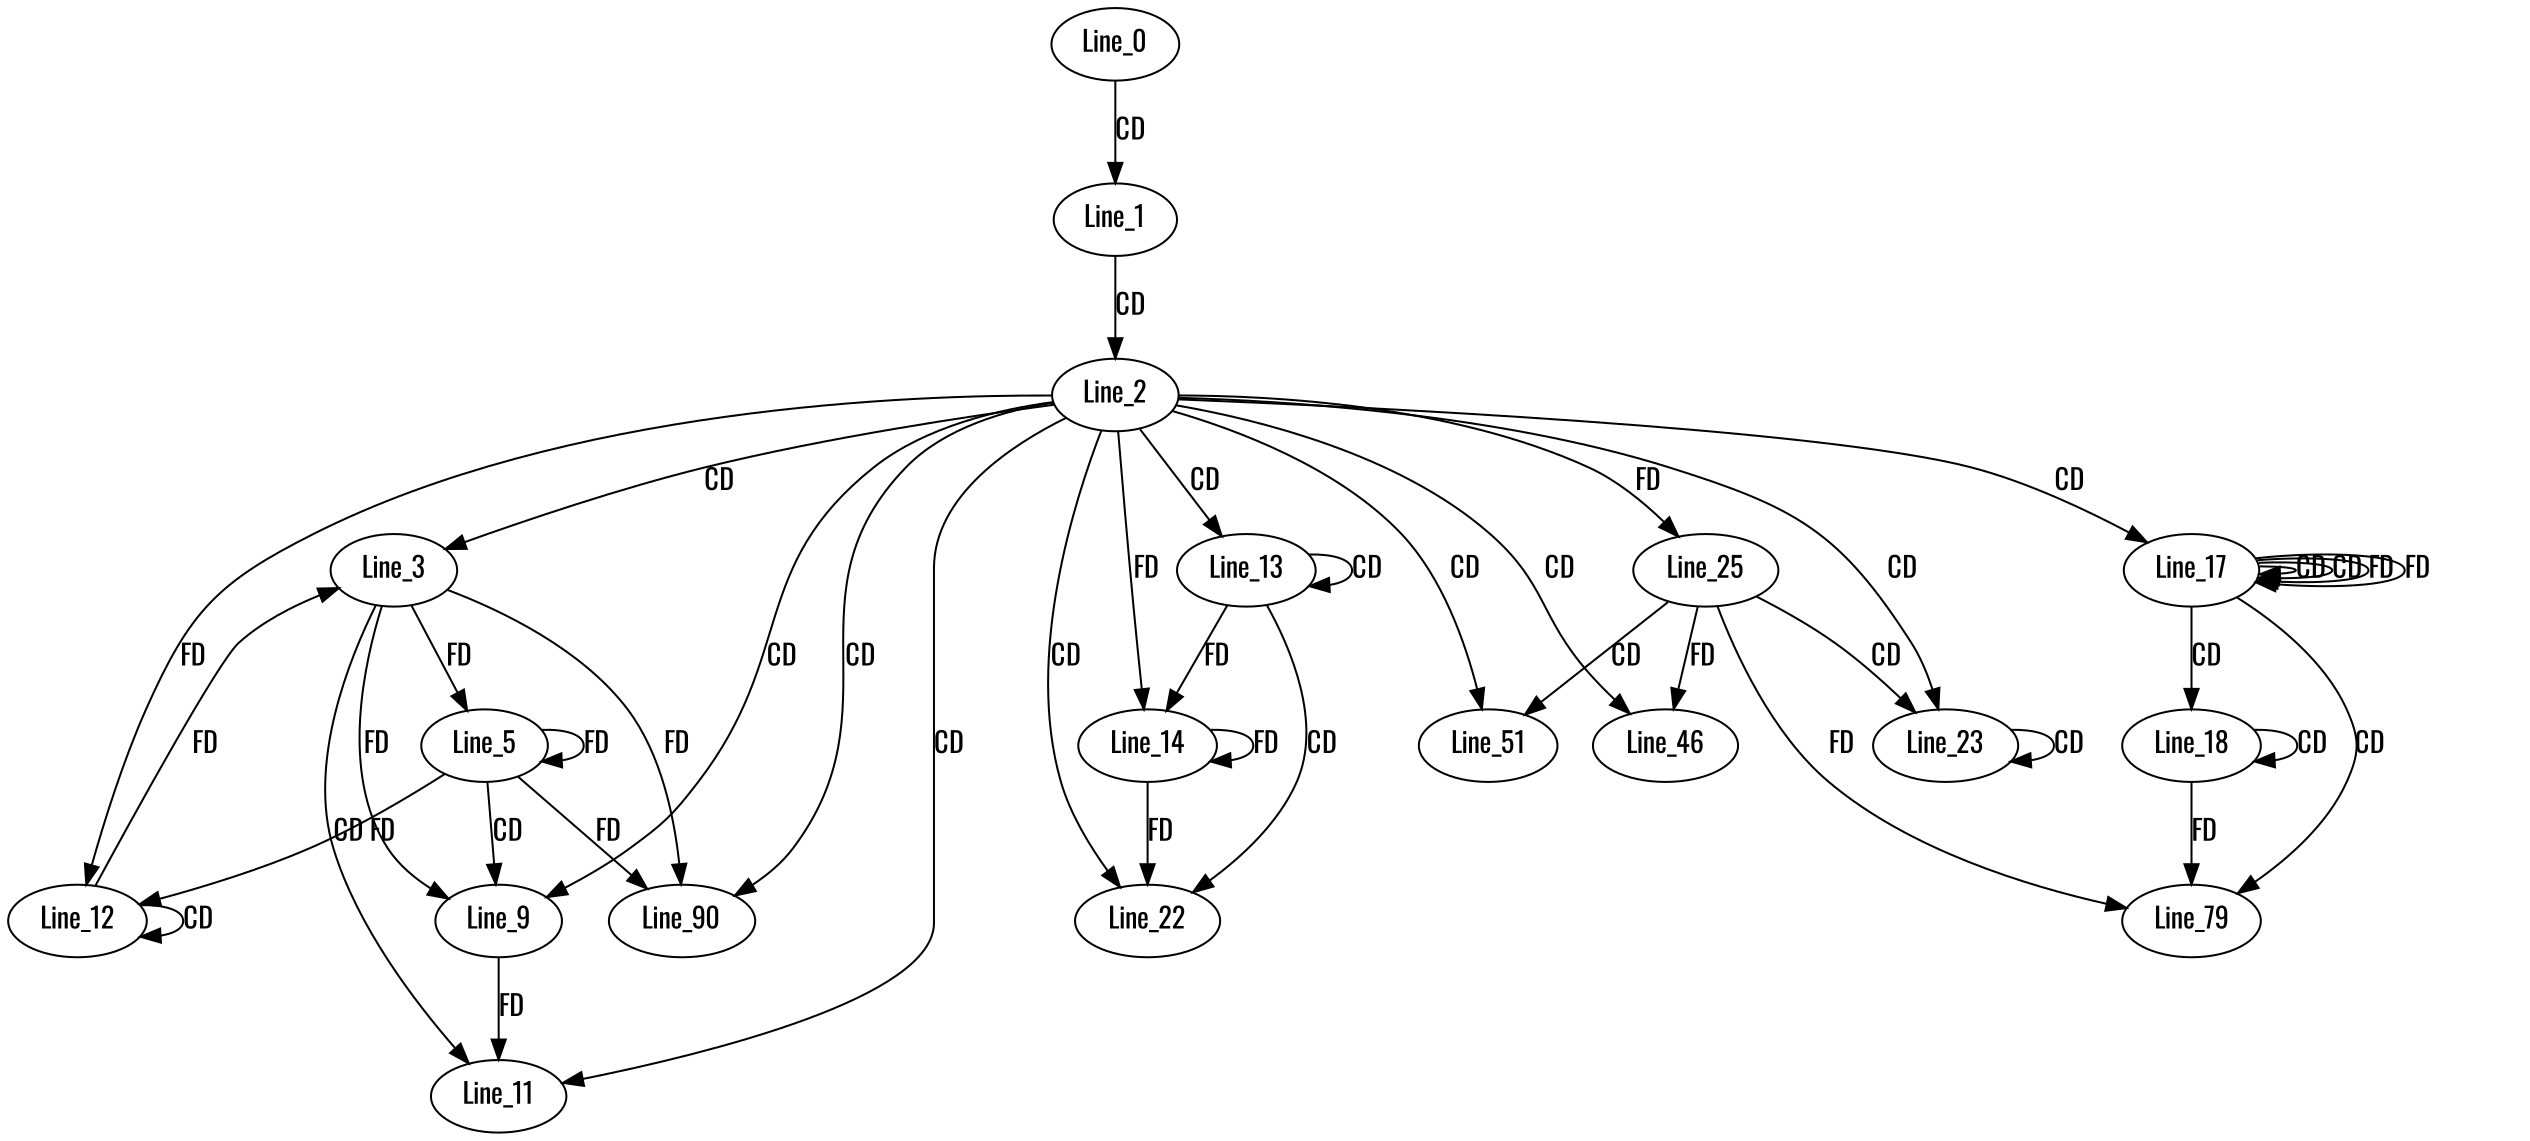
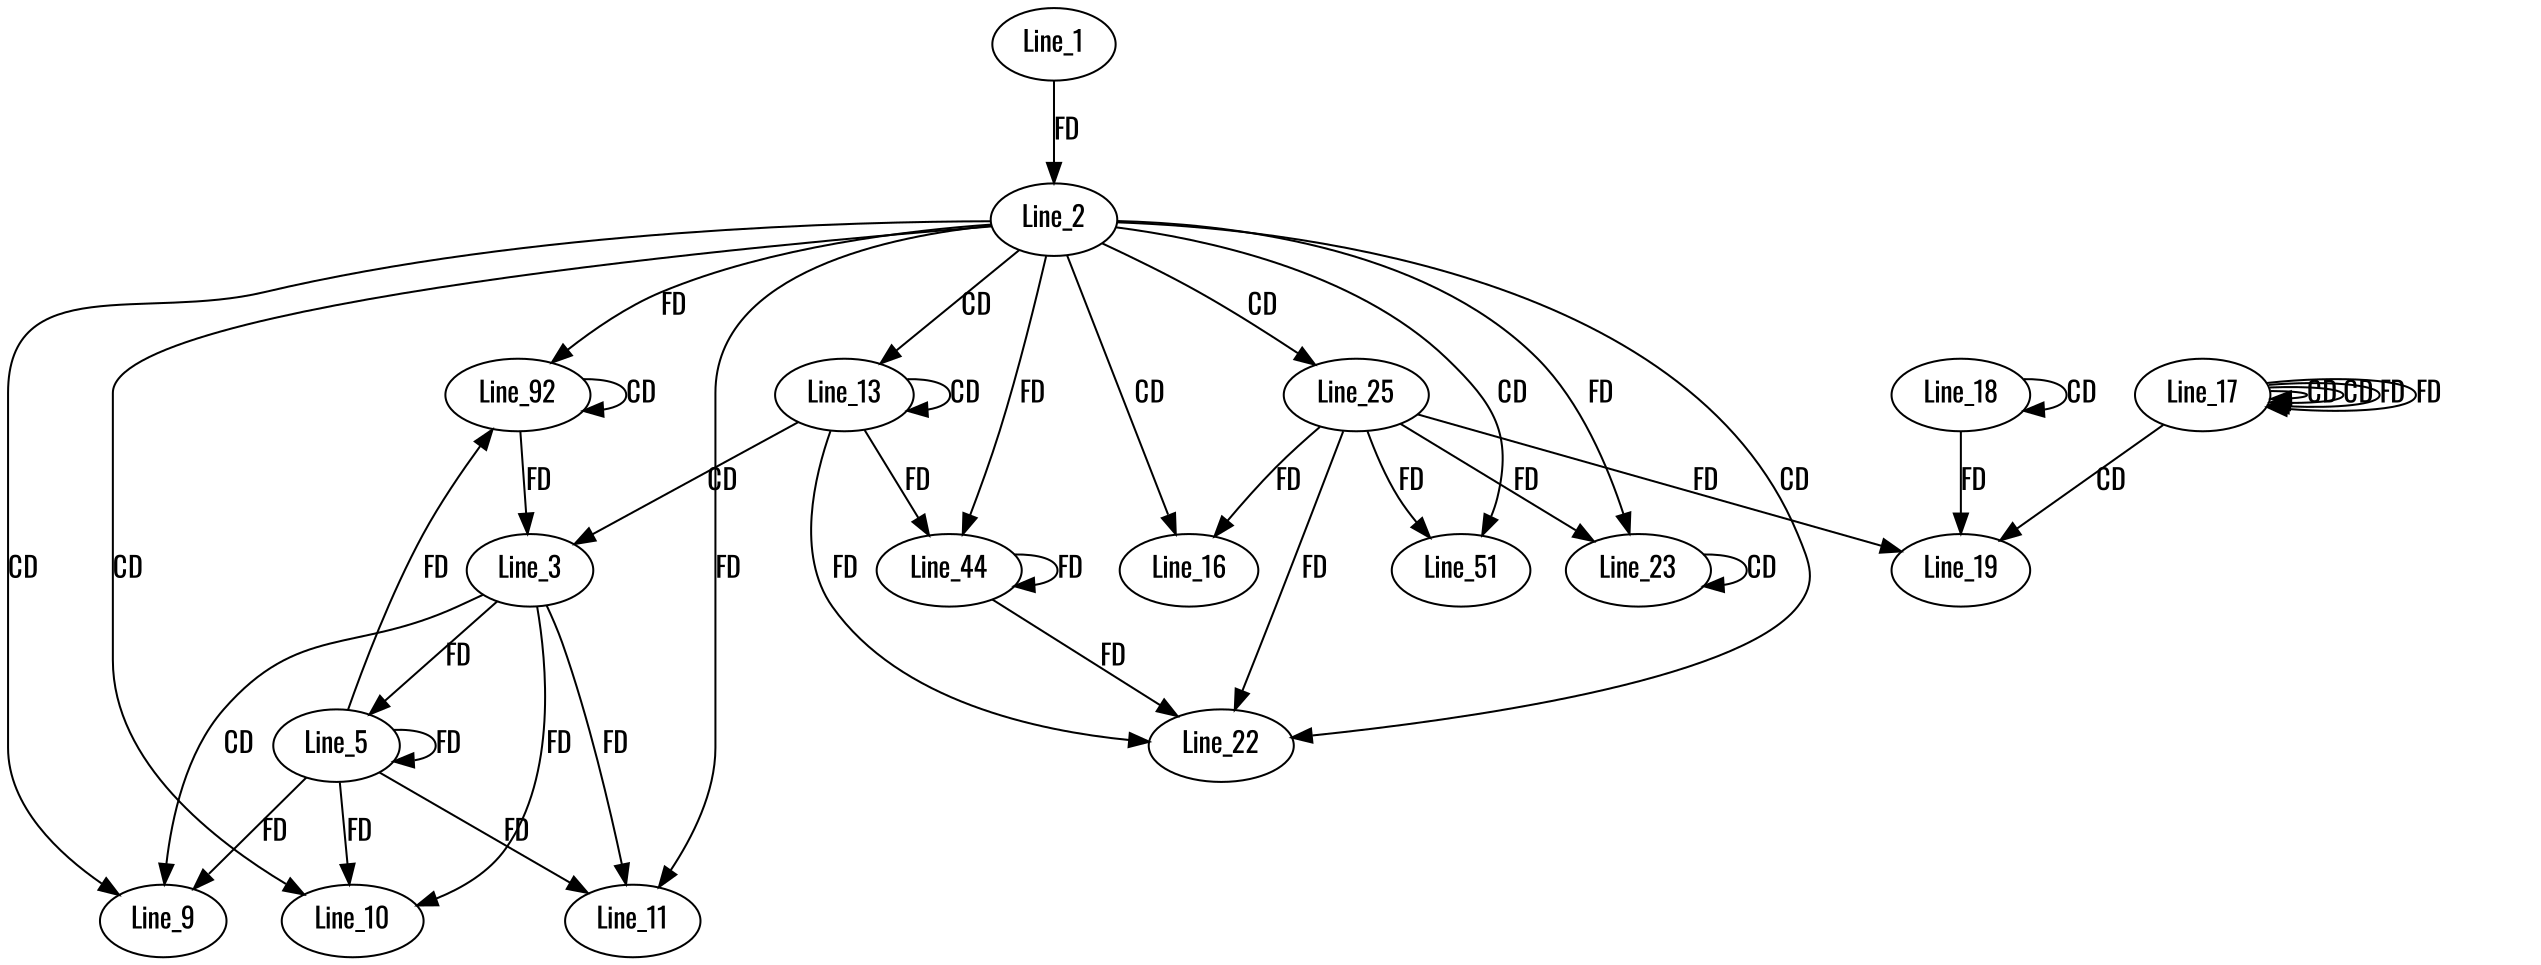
node "Line_0": removed
edge "Line_1" -> "Line_2": label "CD" -> "FD"
edge "Line_2" -> "Line_17": removed, label "CD"
edge "Line_2" -> "Line_3": now "Line_13" -> "Line_3"
edge "Line_2" -> "Line_25": label "FD" -> "CD"
edge "Line_25" -> "Line_22": added, label "FD"
edge "Line_2" -> "Line_23": label "CD" -> "FD"
edge "Line_17" -> "Line_18": removed, label "CD"
edge "Line_25" -> "Line_51": label "CD" -> "FD"
edge "Line_25" -> "Line_23": label "CD" -> "FD"
edge "Line_3" -> "Line_9": label "FD" -> "CD"
edge "Line_2" -> "Line_11": label "CD" -> "FD"
node "Line_14": label "Line_14" -> "Line_44"
edge "Line_13" -> "Line_22": label "CD" -> "FD"
node "Line_46": label "Line_46" -> "Line_16"
edge "Line_3" -> "Line_11": label "CD" -> "FD"
edge "Line_5" -> "Line_9": label "CD" -> "FD"
node "Line_12": label "Line_12" -> "Line_92"
node "Line_90": label "Line_90" -> "Line_10"
node "Line_79": label "Line_79" -> "Line_19"
edge "Line_9" -> "Line_11": now "Line_5" -> "Line_11"
